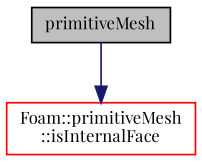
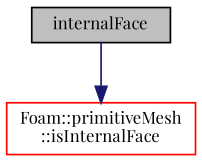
node "primitiveMesh": label "primitiveMesh" -> "internalFace"
